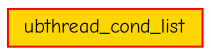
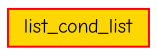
node "ubthread_cond_list": label "ubthread_cond_list" -> "list_cond_list"
